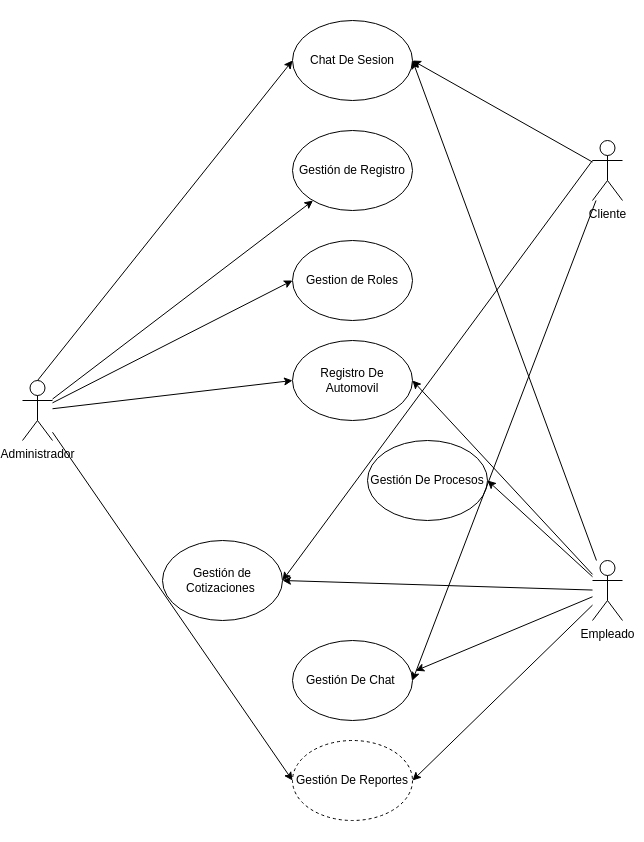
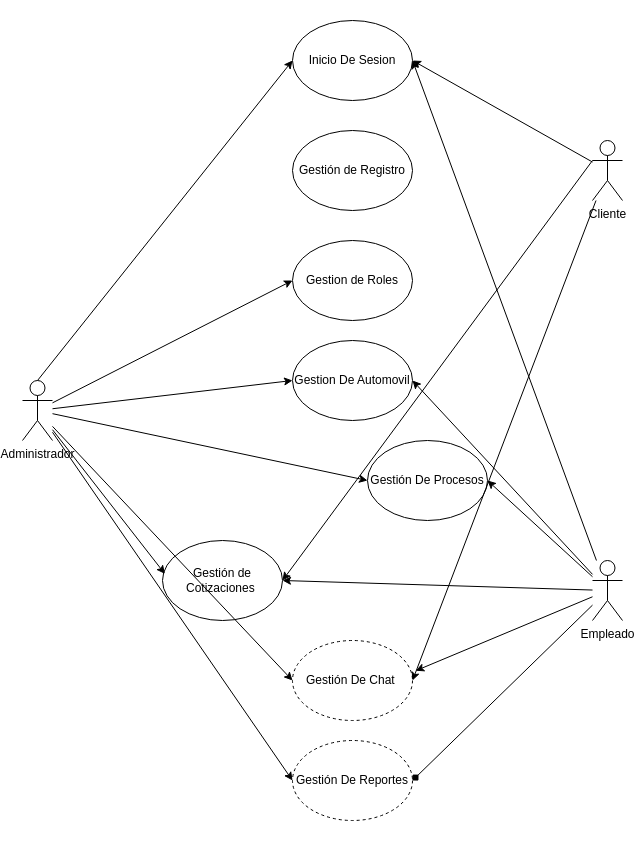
node "Chat De Sesion": label "Chat De Sesion" -> "Inicio De Sesion"
edge "Administrador" -> "Gestión de Registro": now "Administrador" -> "Gestión de Cotizaciones"
node "Registro De Automovil": label "Registro De Automovil" -> "Gestion De Automovil"
edge "Administrador" -> "Gestión De Procesos": added
edge "Administrador" -> "Gestión De Chat": added
node "Gestión De Chat": style solid -> dashed
edge "Empleado" -> "Gestión De Reportes": arrowhead classic -> diamond
